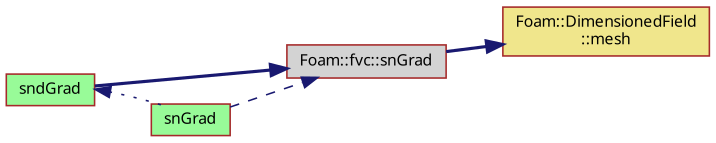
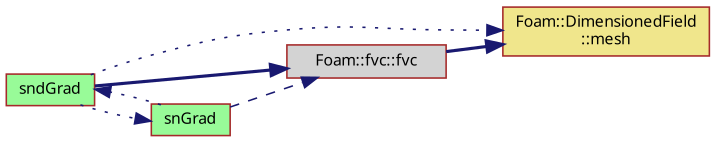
edge "sndGrad" -> "Foam::DimensionedField ::mesh": added
node "Foam::fvc::snGrad": label "Foam::fvc::snGrad" -> "Foam::fvc::fvc"
edge "sndGrad" -> "snGrad": added
